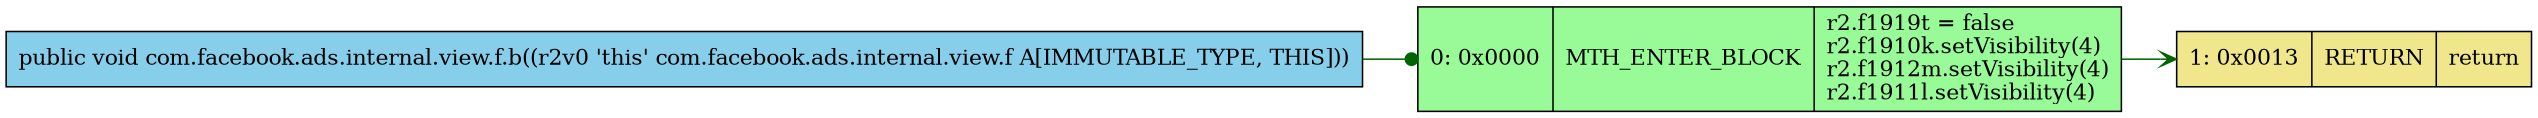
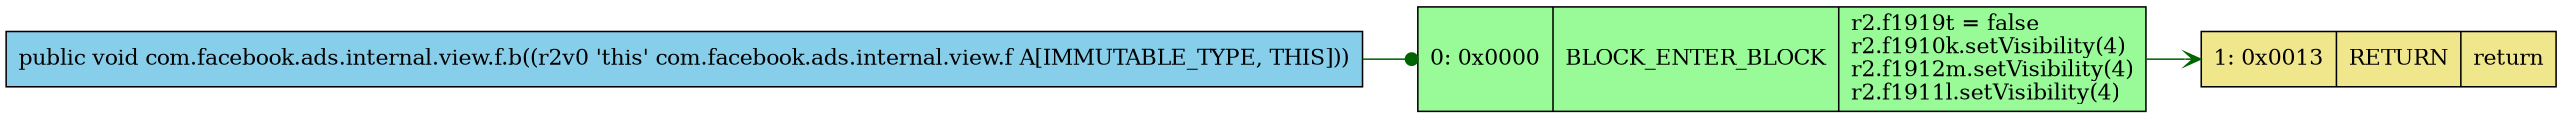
node "0: 0x0000": text "MTH_ENTER_BLOCK" -> "BLOCK_ENTER_BLOCK"
